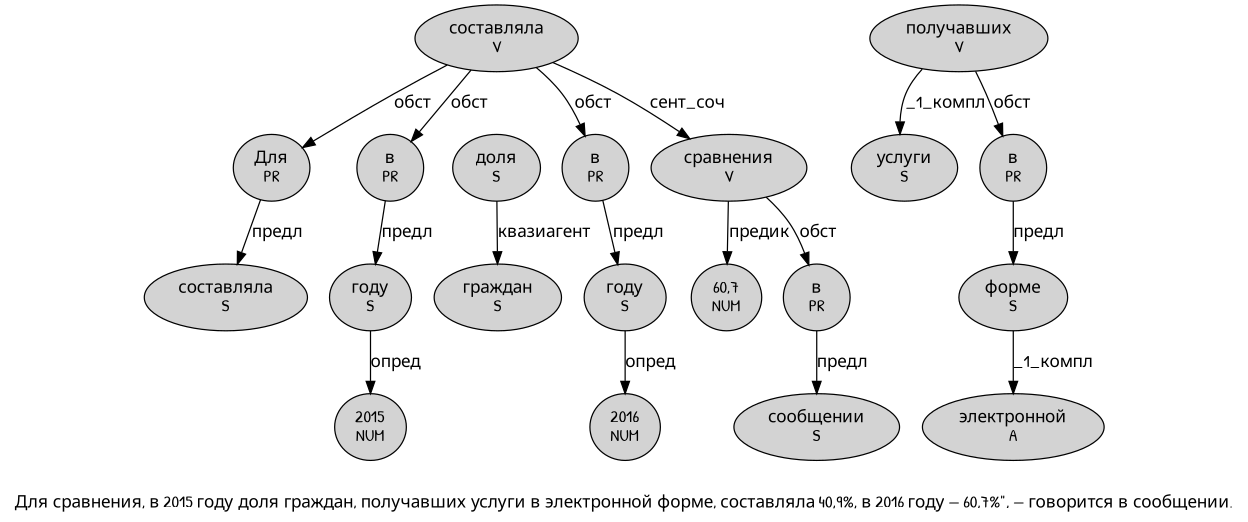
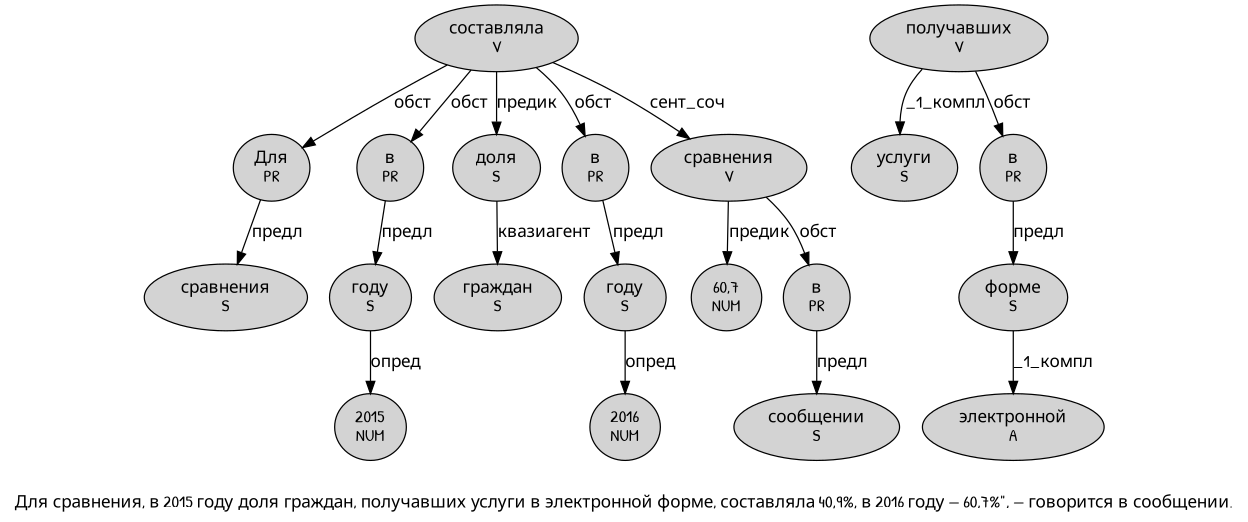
edge "составляла V" -> "доля S": added, label "предик"
node "составляла S": label "составляла S" -> "сравнения S"
